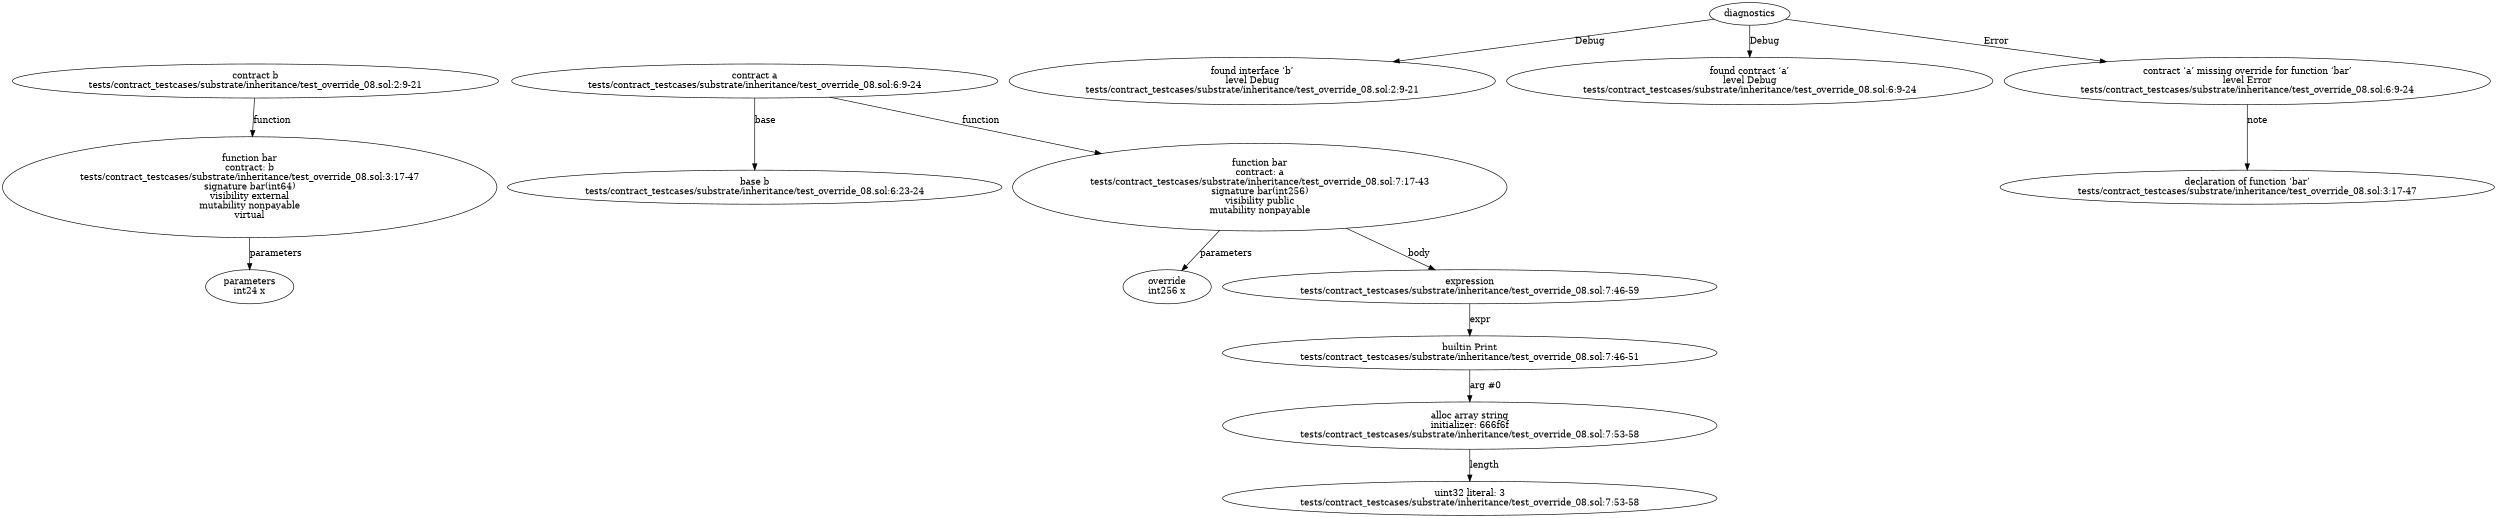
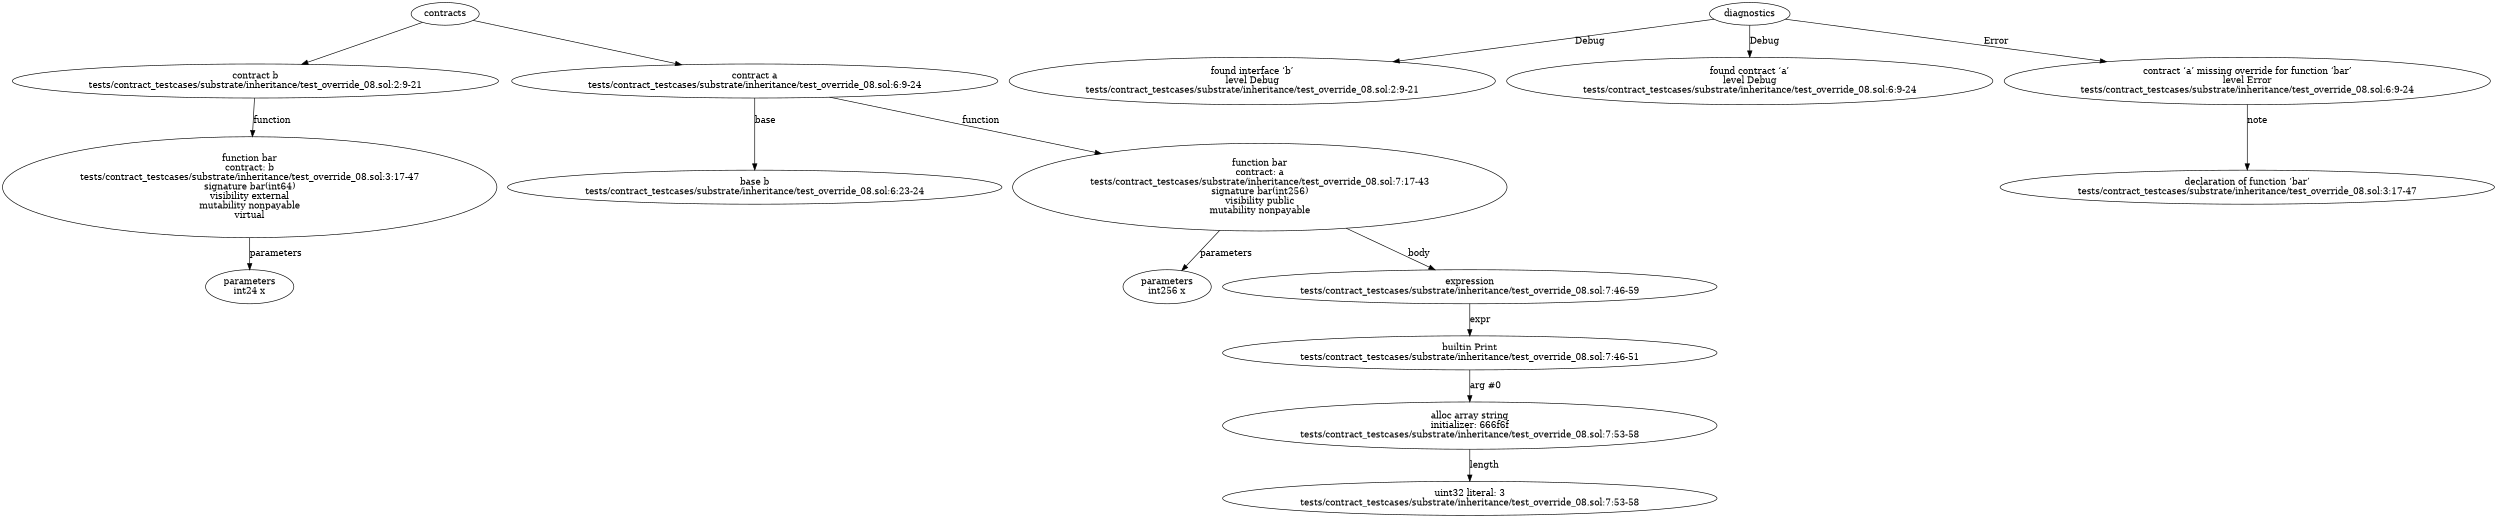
node "contracts": added
node "override int256 x": label "override int256 x" -> "parameters int256 x"
